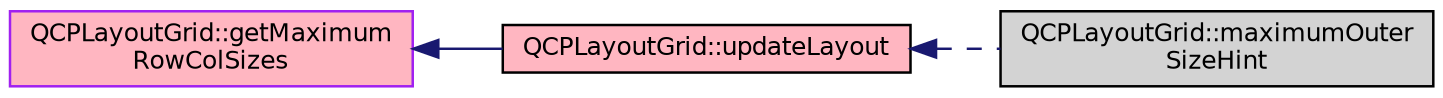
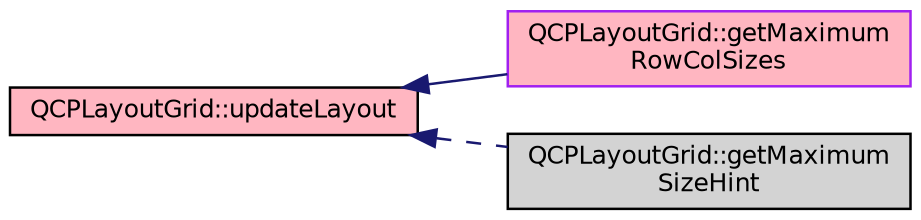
edge "QCPLayoutGrid::updateLayout" -> "QCPLayoutGrid::getMaximum RowColSizes": reversed
node "QCPLayoutGrid::maximumOuter SizeHint": label "QCPLayoutGrid::maximumOuter SizeHint" -> "QCPLayoutGrid::getMaximum SizeHint"
